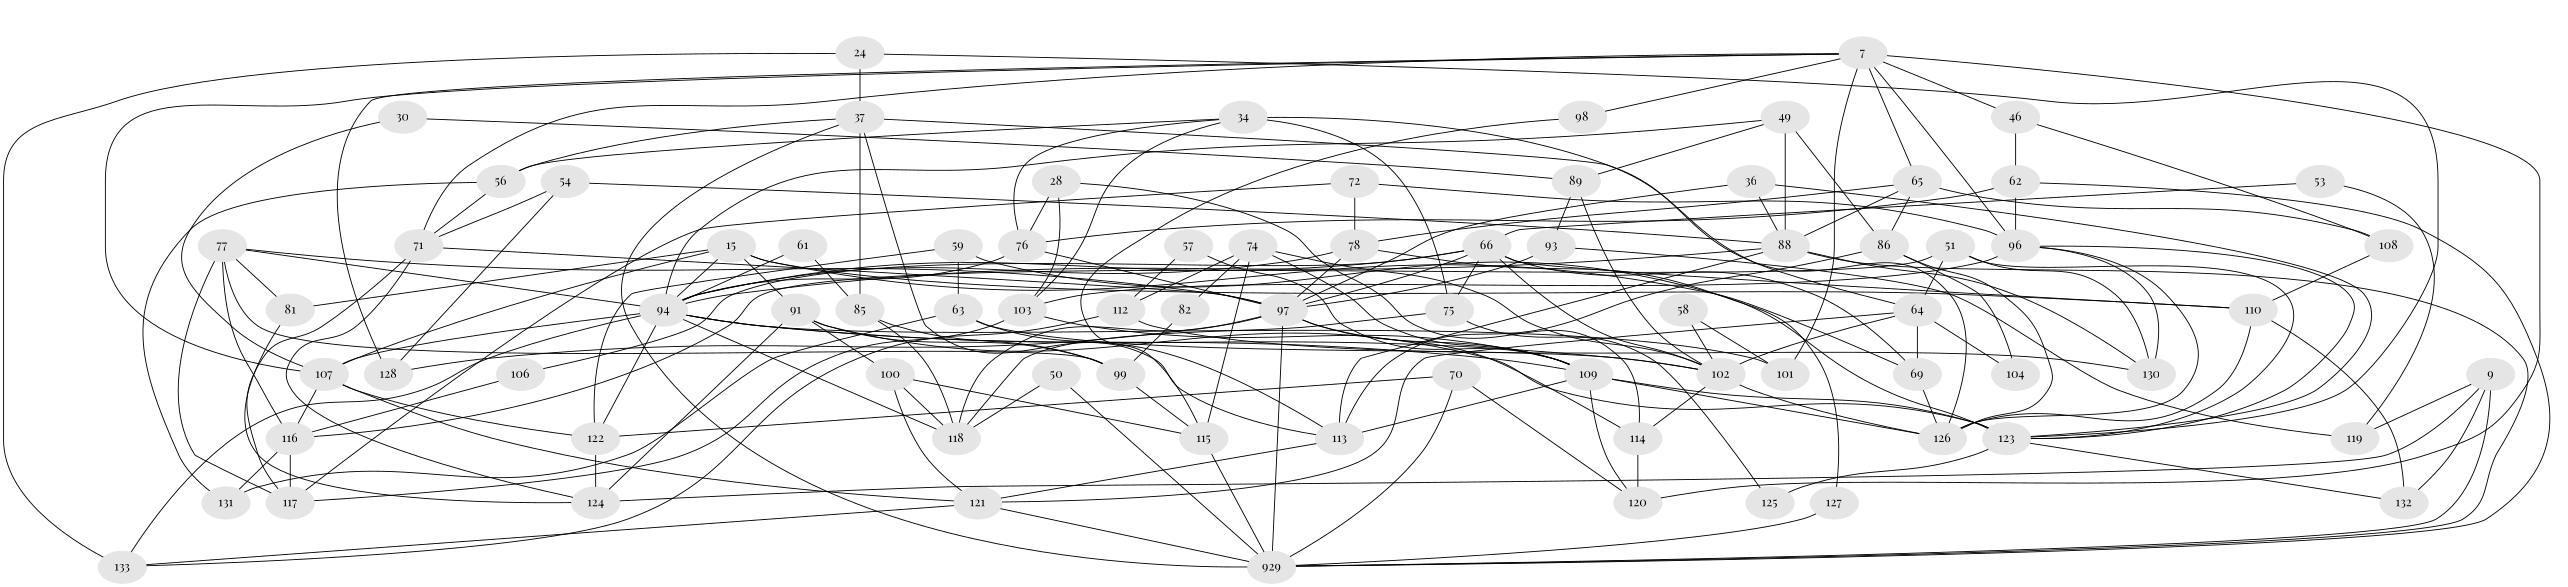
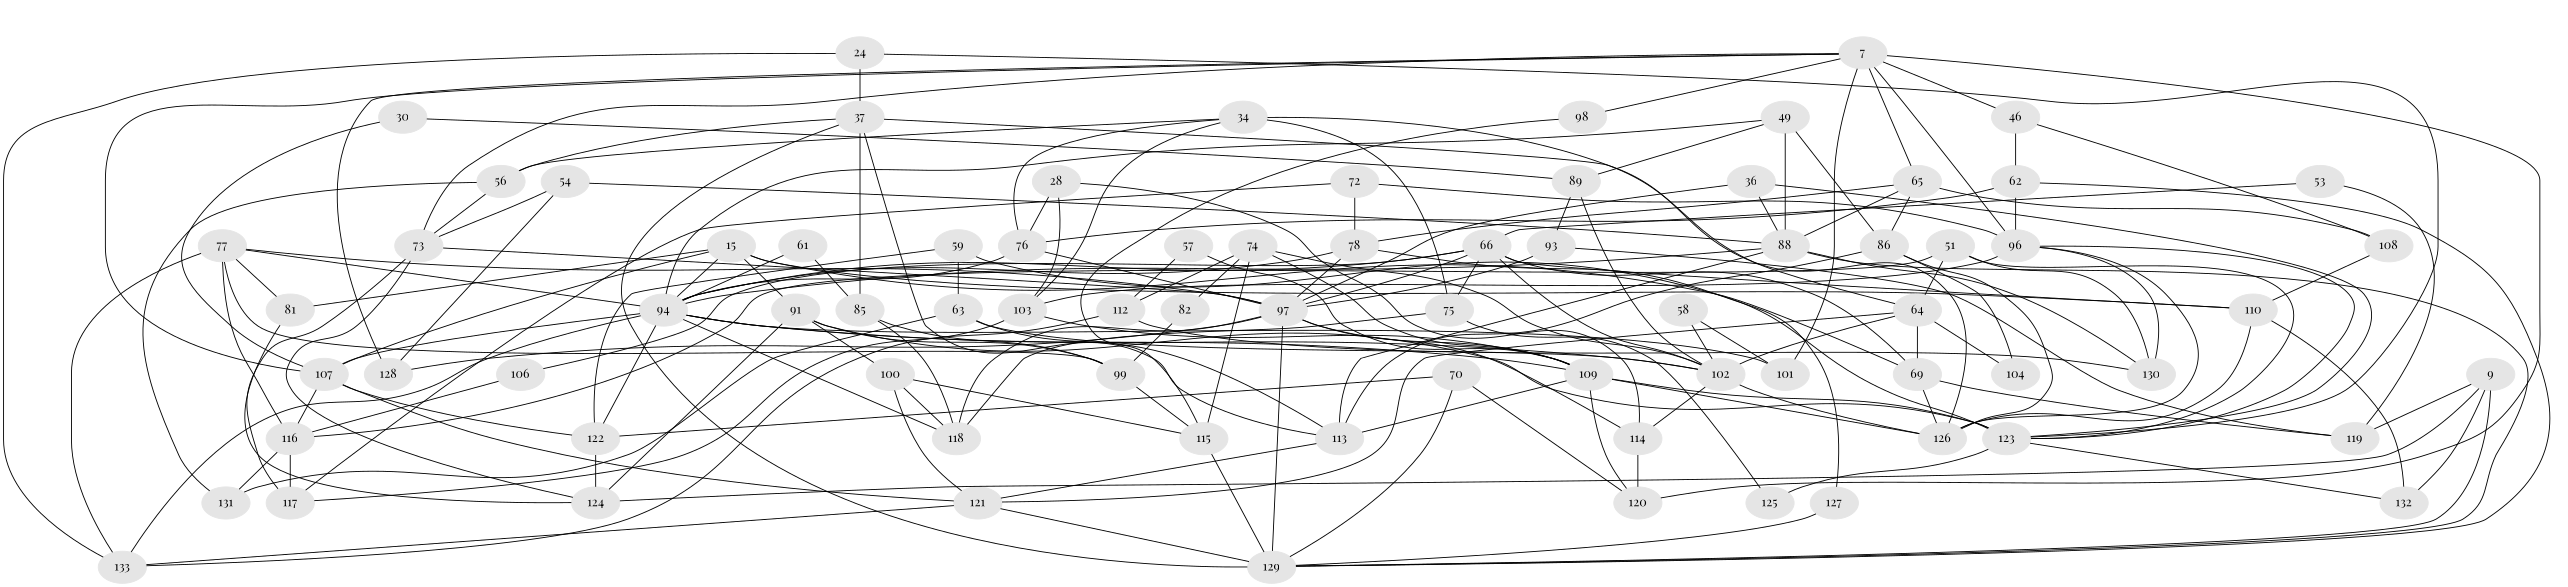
node "71": label "71" -> "73"
node "50": removed
edge "77" -- "117": now "77" -- "133"
edge "69" -- "119": added
node "929": label "929" -> "129"
